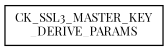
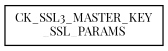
node "CK_SSL3_MASTER_KEY _DERIVE_PARAMS": label "CK_SSL3_MASTER_KEY _DERIVE_PARAMS" -> "CK_SSL3_MASTER_KEY _SSL_PARAMS"
